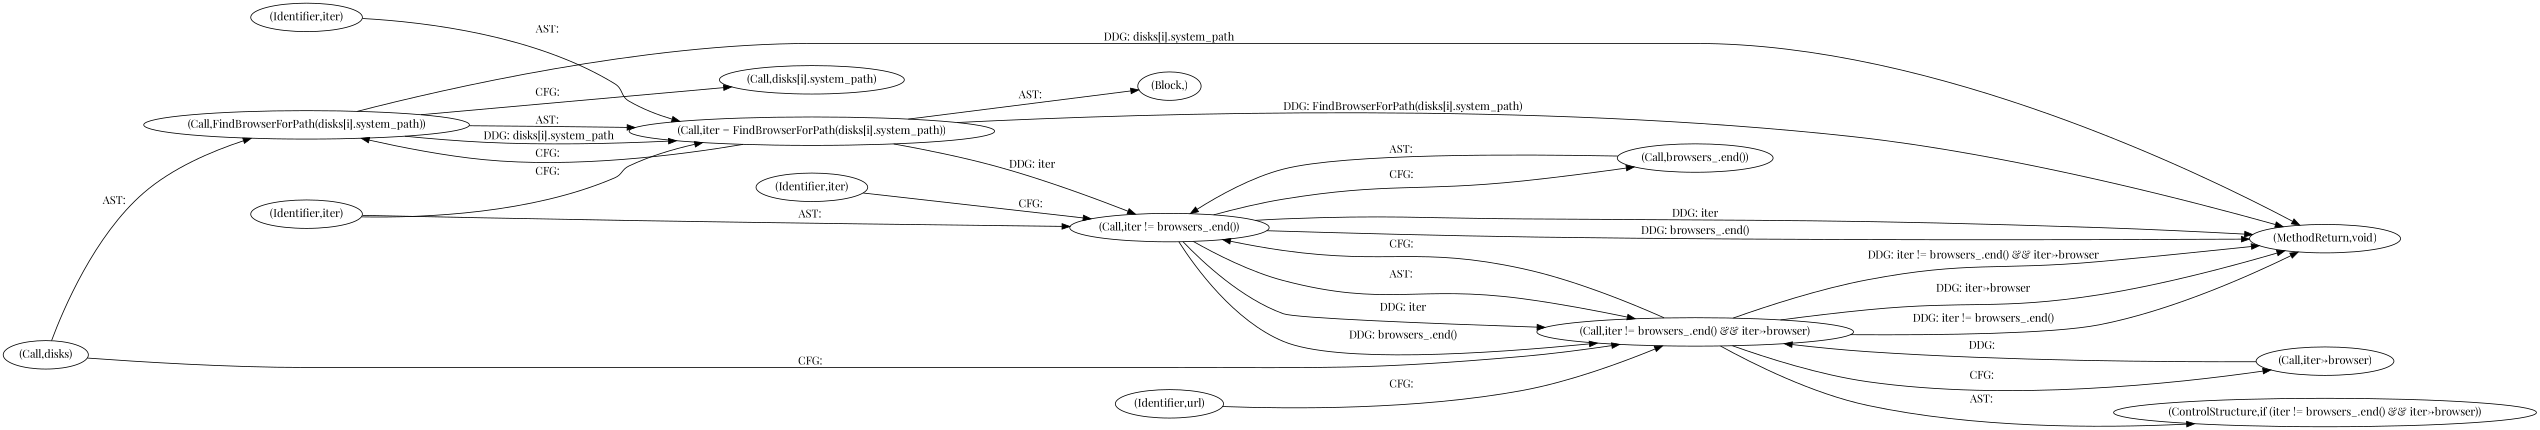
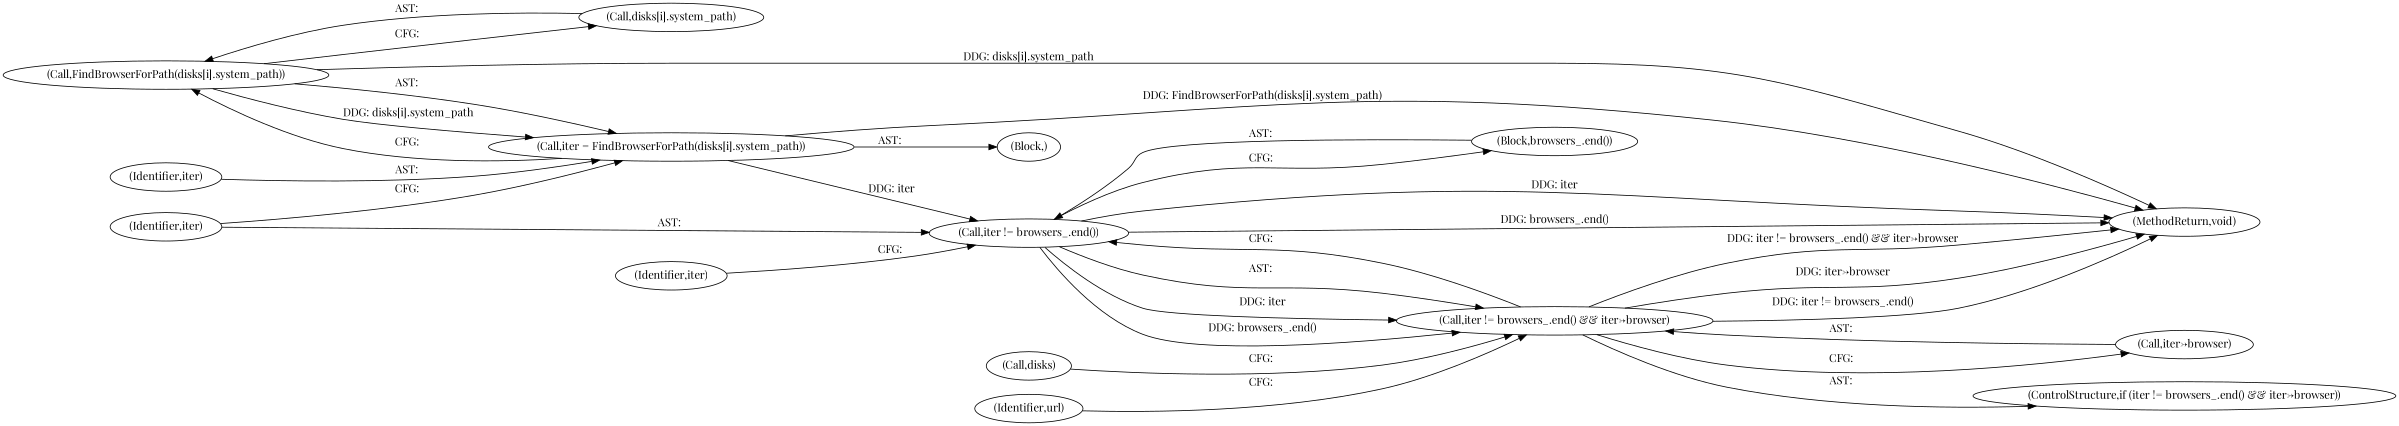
node "(Call,browsers_.end())": label "(Call,browsers_.end())" -> "(Block,browsers_.end())"
edge "(Call,disks)" -> "(Call,FindBrowserForPath(disks[i].system_path))": now "(Call,disks[i].system_path)" -> "(Call,FindBrowserForPath(disks[i].system_path))"
edge "(Call,iter->browser)" -> "(Call,iter != browsers_.end() && iter->browser)": label "DDG: " -> "AST: "
